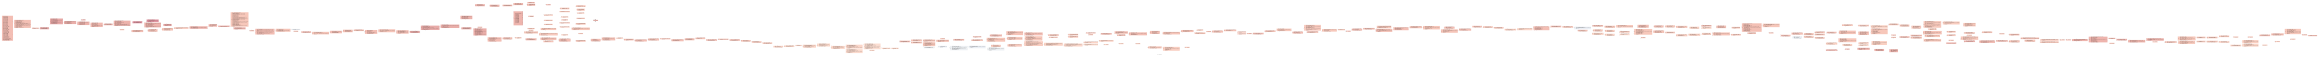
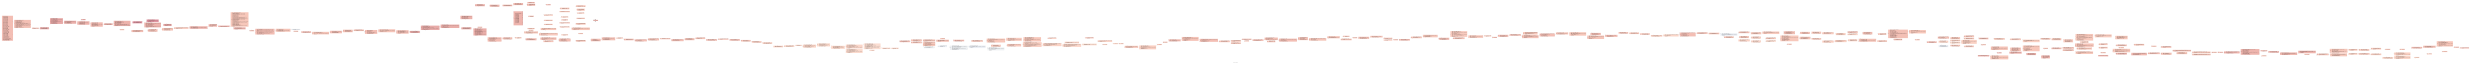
node "558:": added
node "971:": removed
